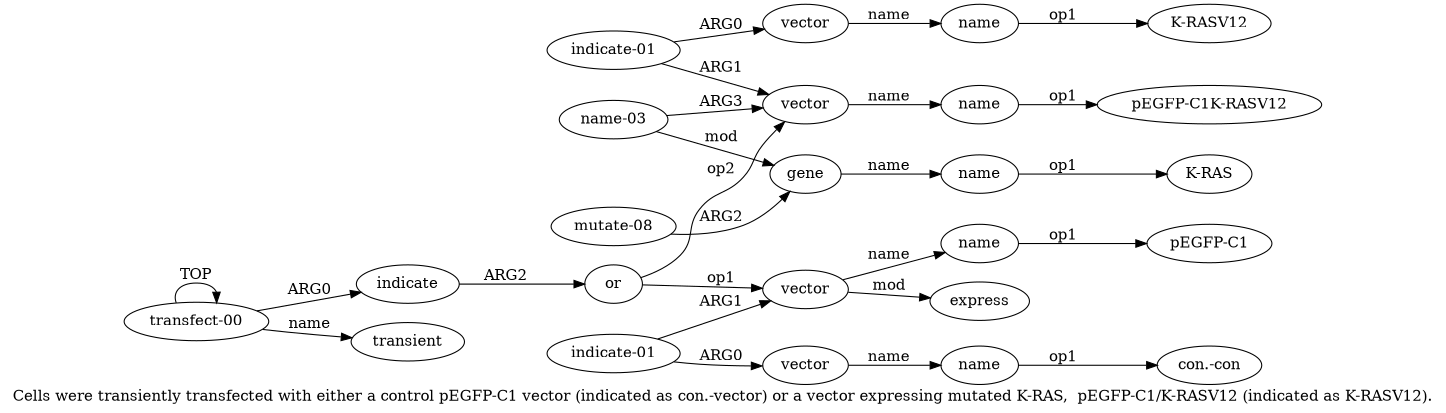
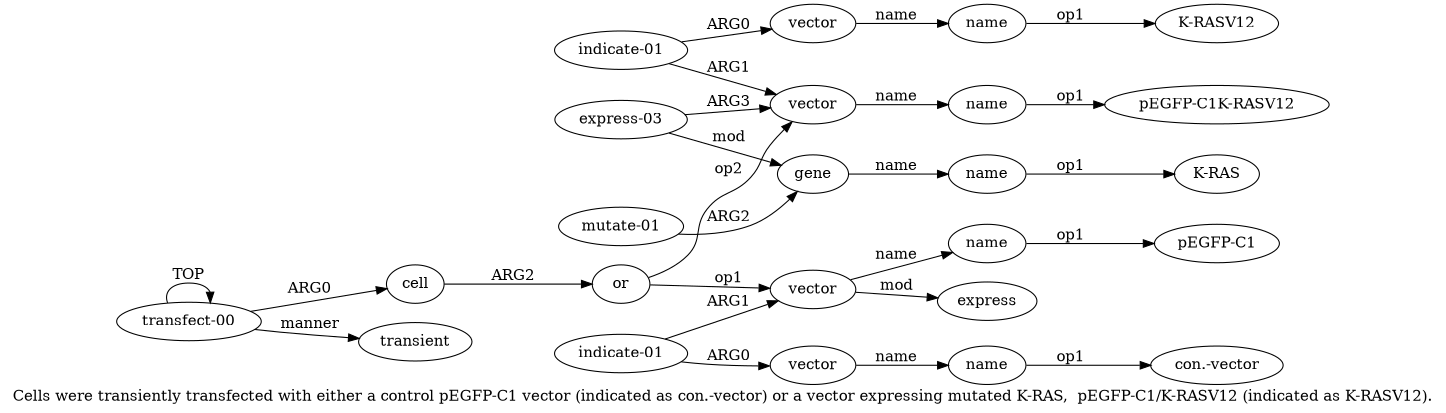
node "name-03": label "name-03" -> "express-03"
node "mutate-08": label "mutate-08" -> "mutate-01"
node "indicate": label "indicate" -> "cell"
edge "transfect-00" -> "transient": label "name" -> "manner"
node "con.-con": label "con.-con" -> "con.-vector"
